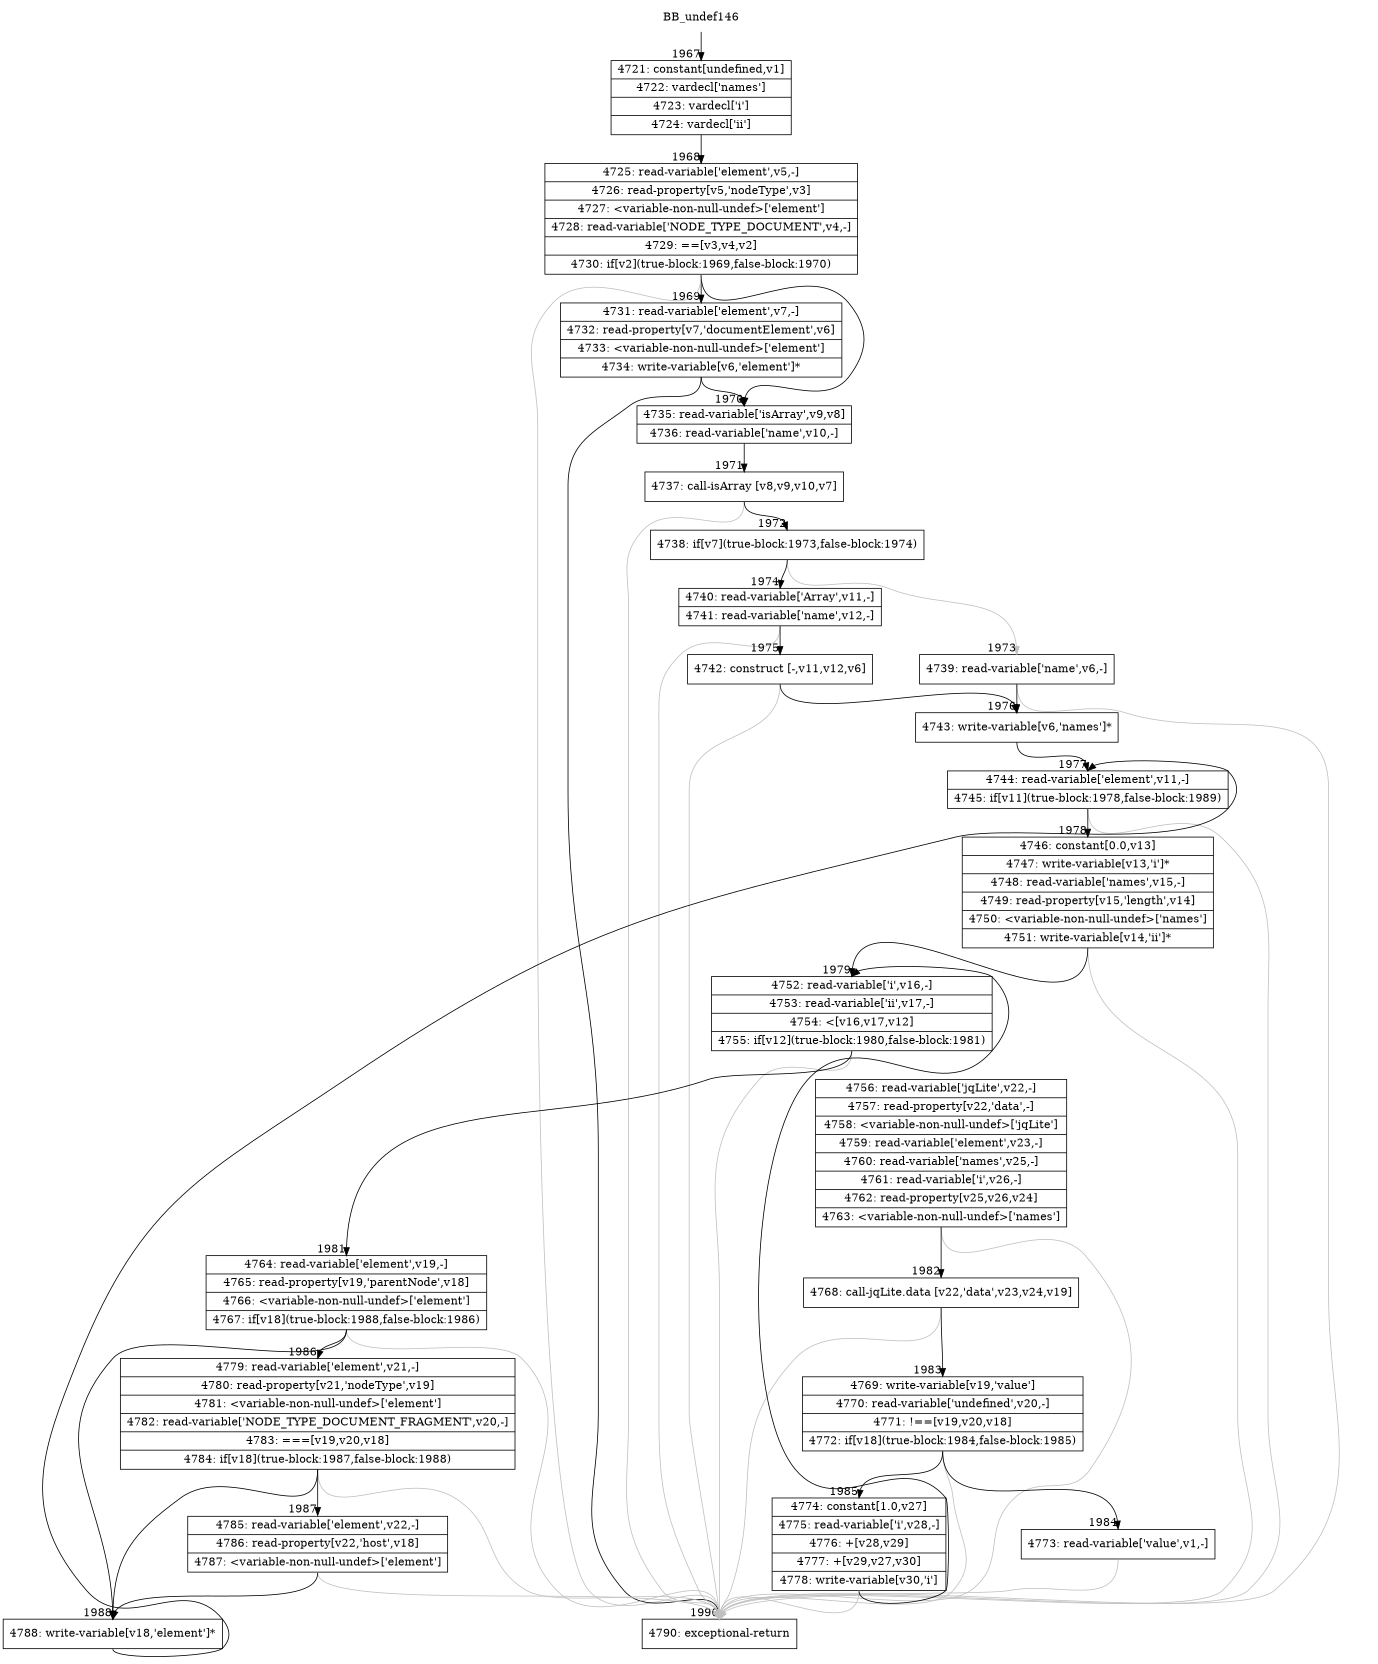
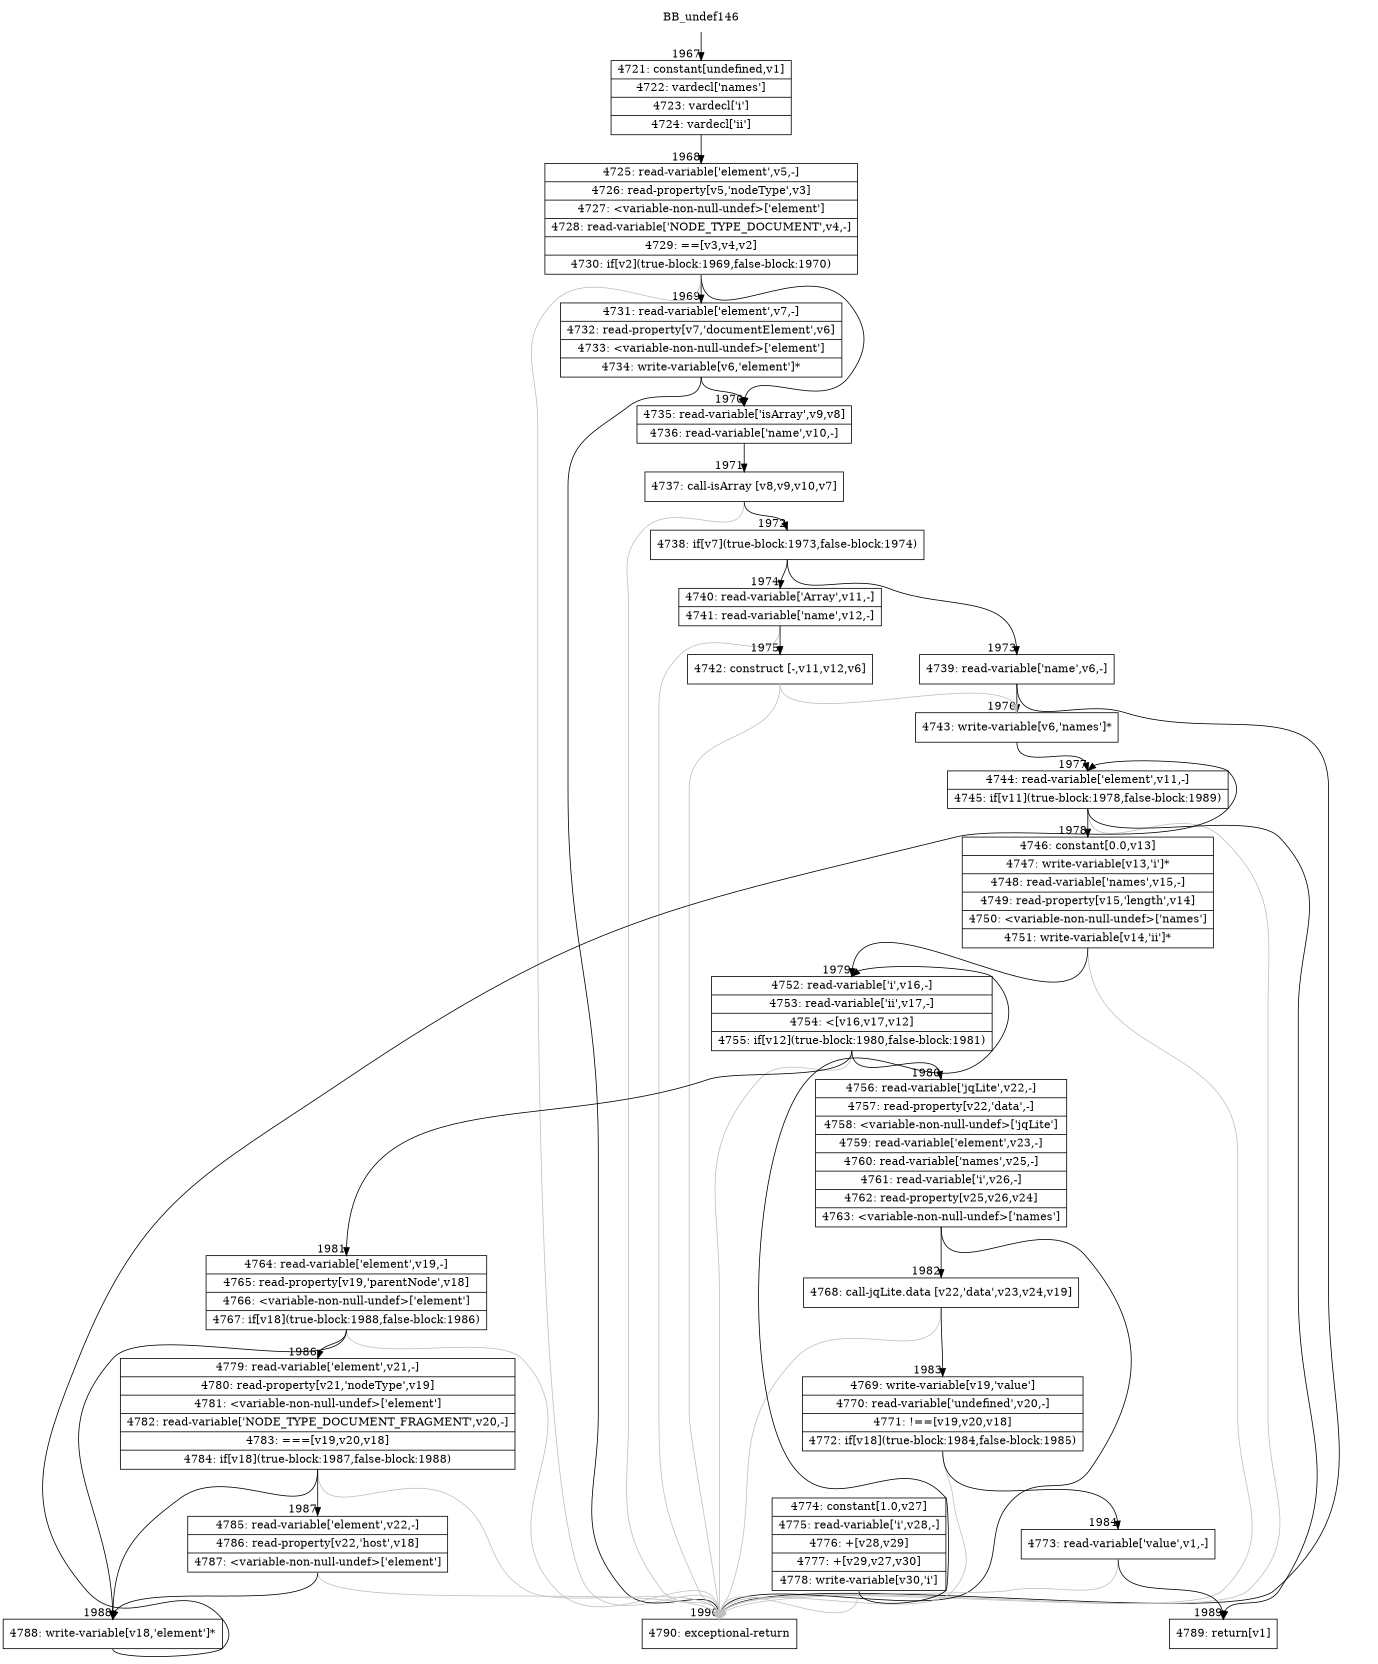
edge "4738: if[v7](true-block:1973,false-block:1974)" -> "4739: read-variable['name',v6,-]": color gray -> black
edge "4742: construct [-,v11,v12,v6]" -> "4743: write-variable[v6,'names']*": color black -> gray
edge "4752: read-variable['i',v16,-]" -> "4756: read-variable['jqLite',v22,-]": added
edge "4739: read-variable['name',v6,-]" -> "4790: exceptional-return": color gray -> black
edge "4769: write-variable[v19,'value']" -> "4774: constant[1.0,v27]": removed
edge "4756: read-variable['jqLite',v22,-]" -> "4790: exceptional-return": color gray -> black
node "4789: return[v1]": added
